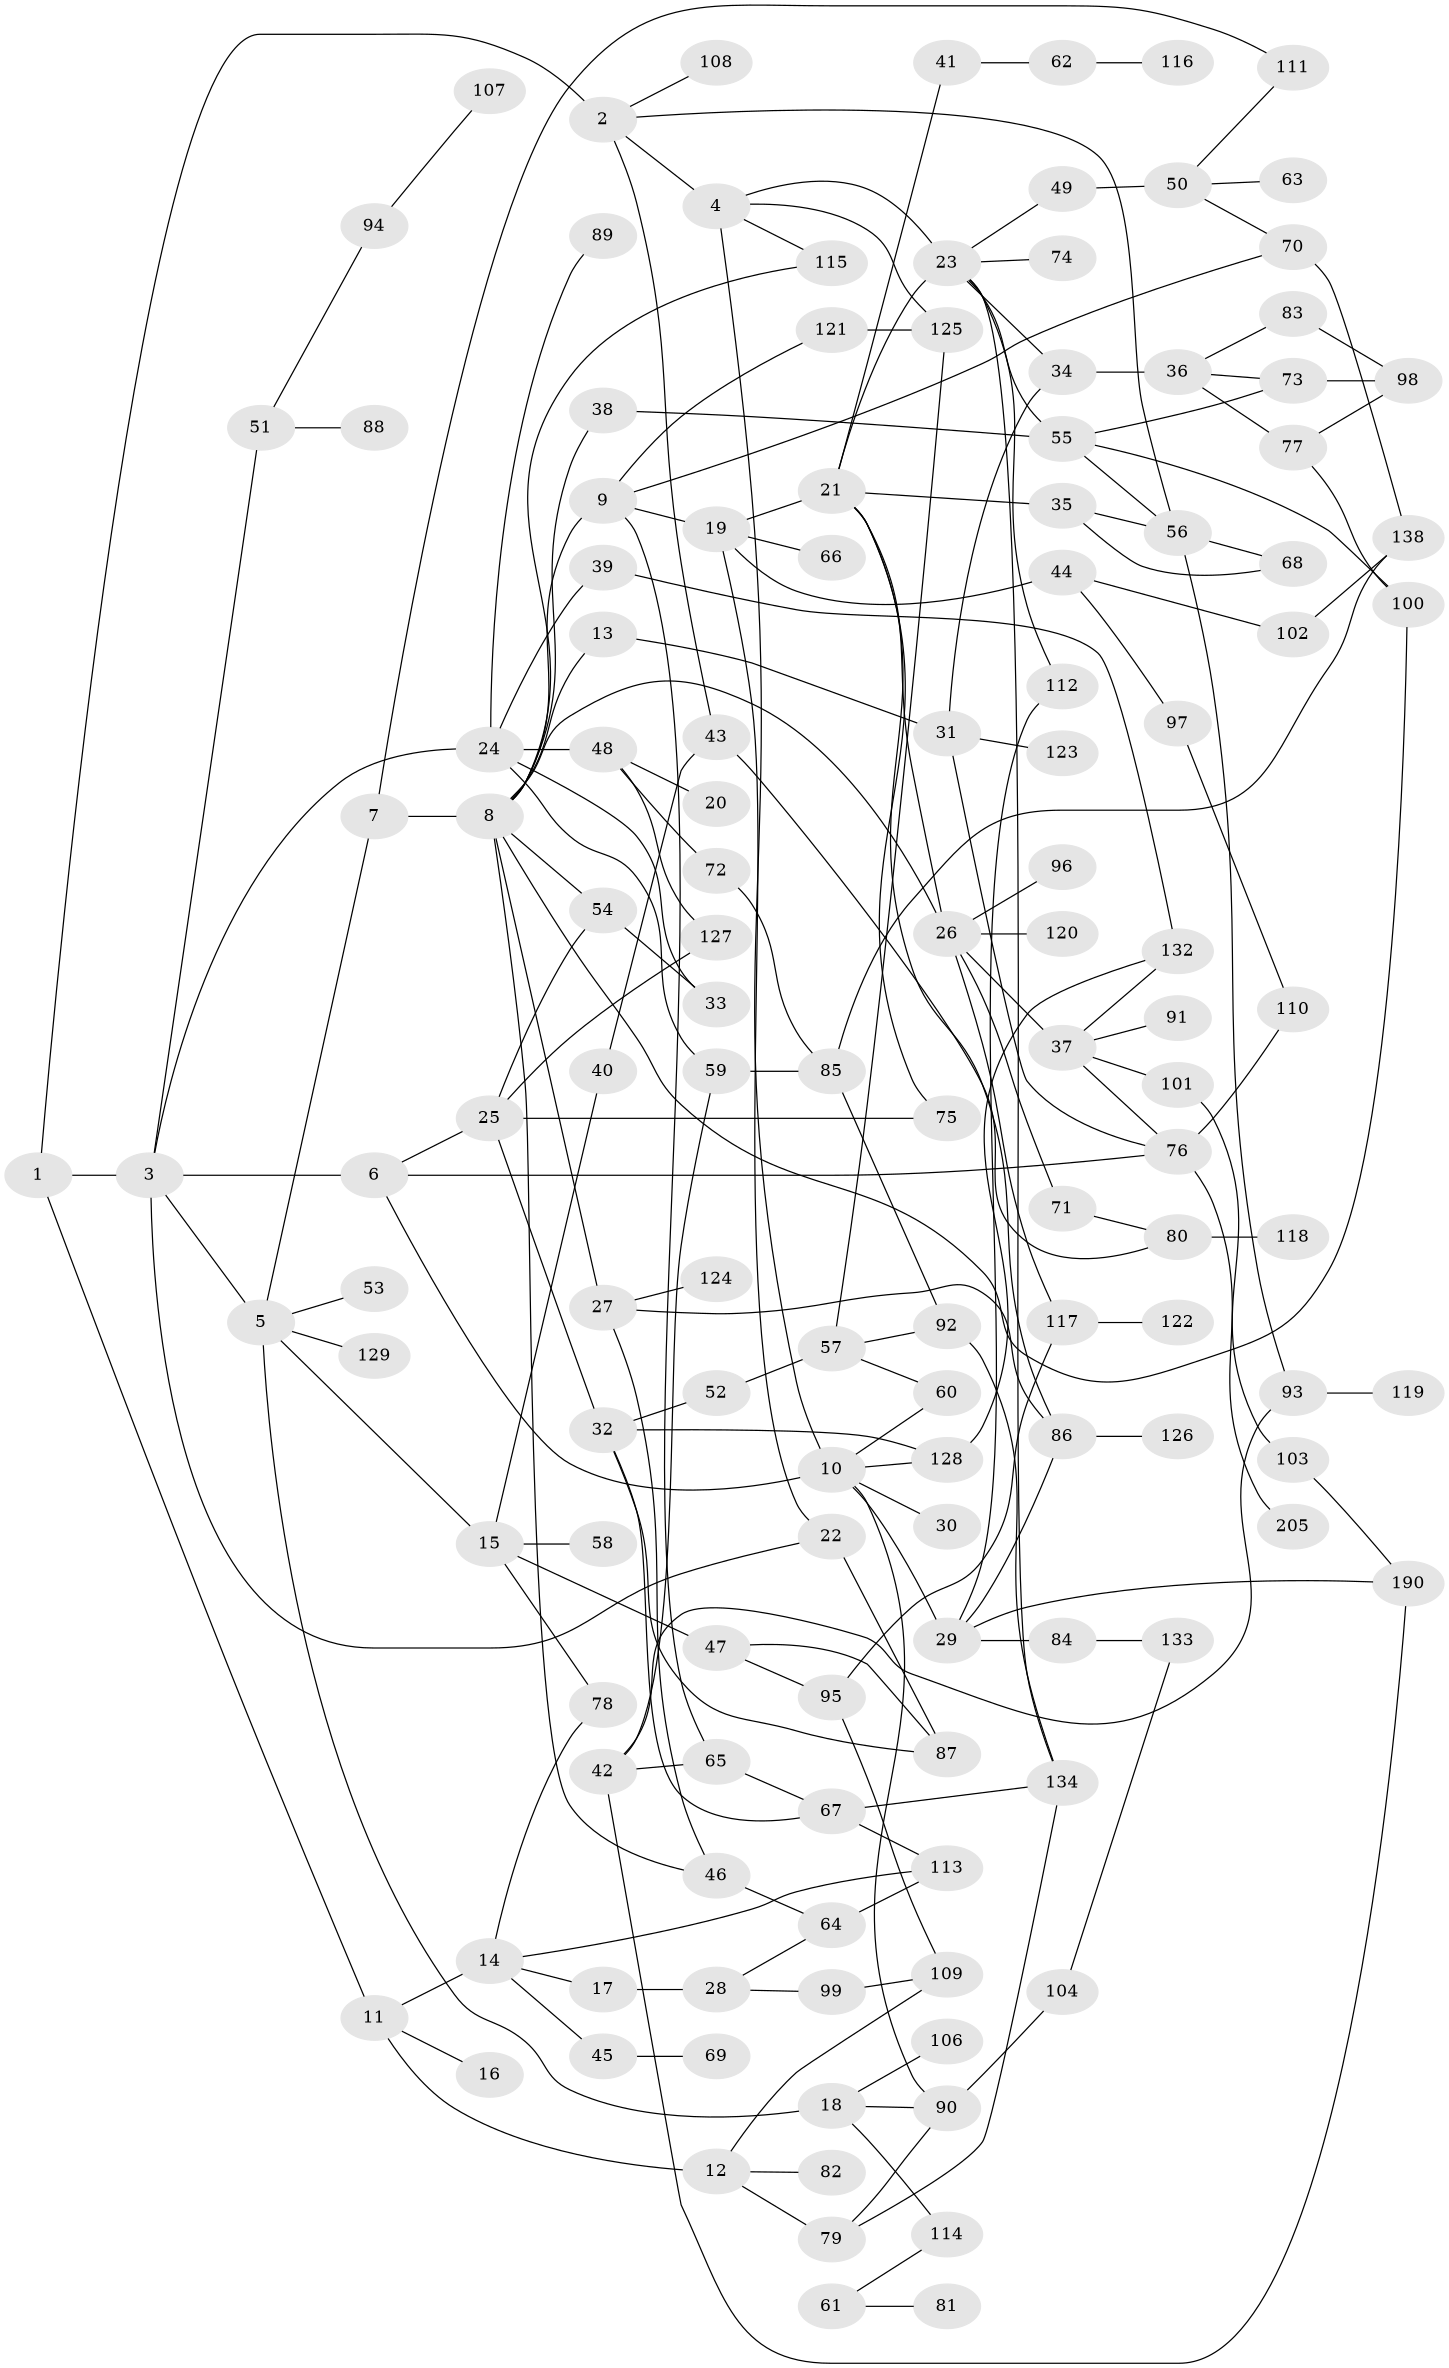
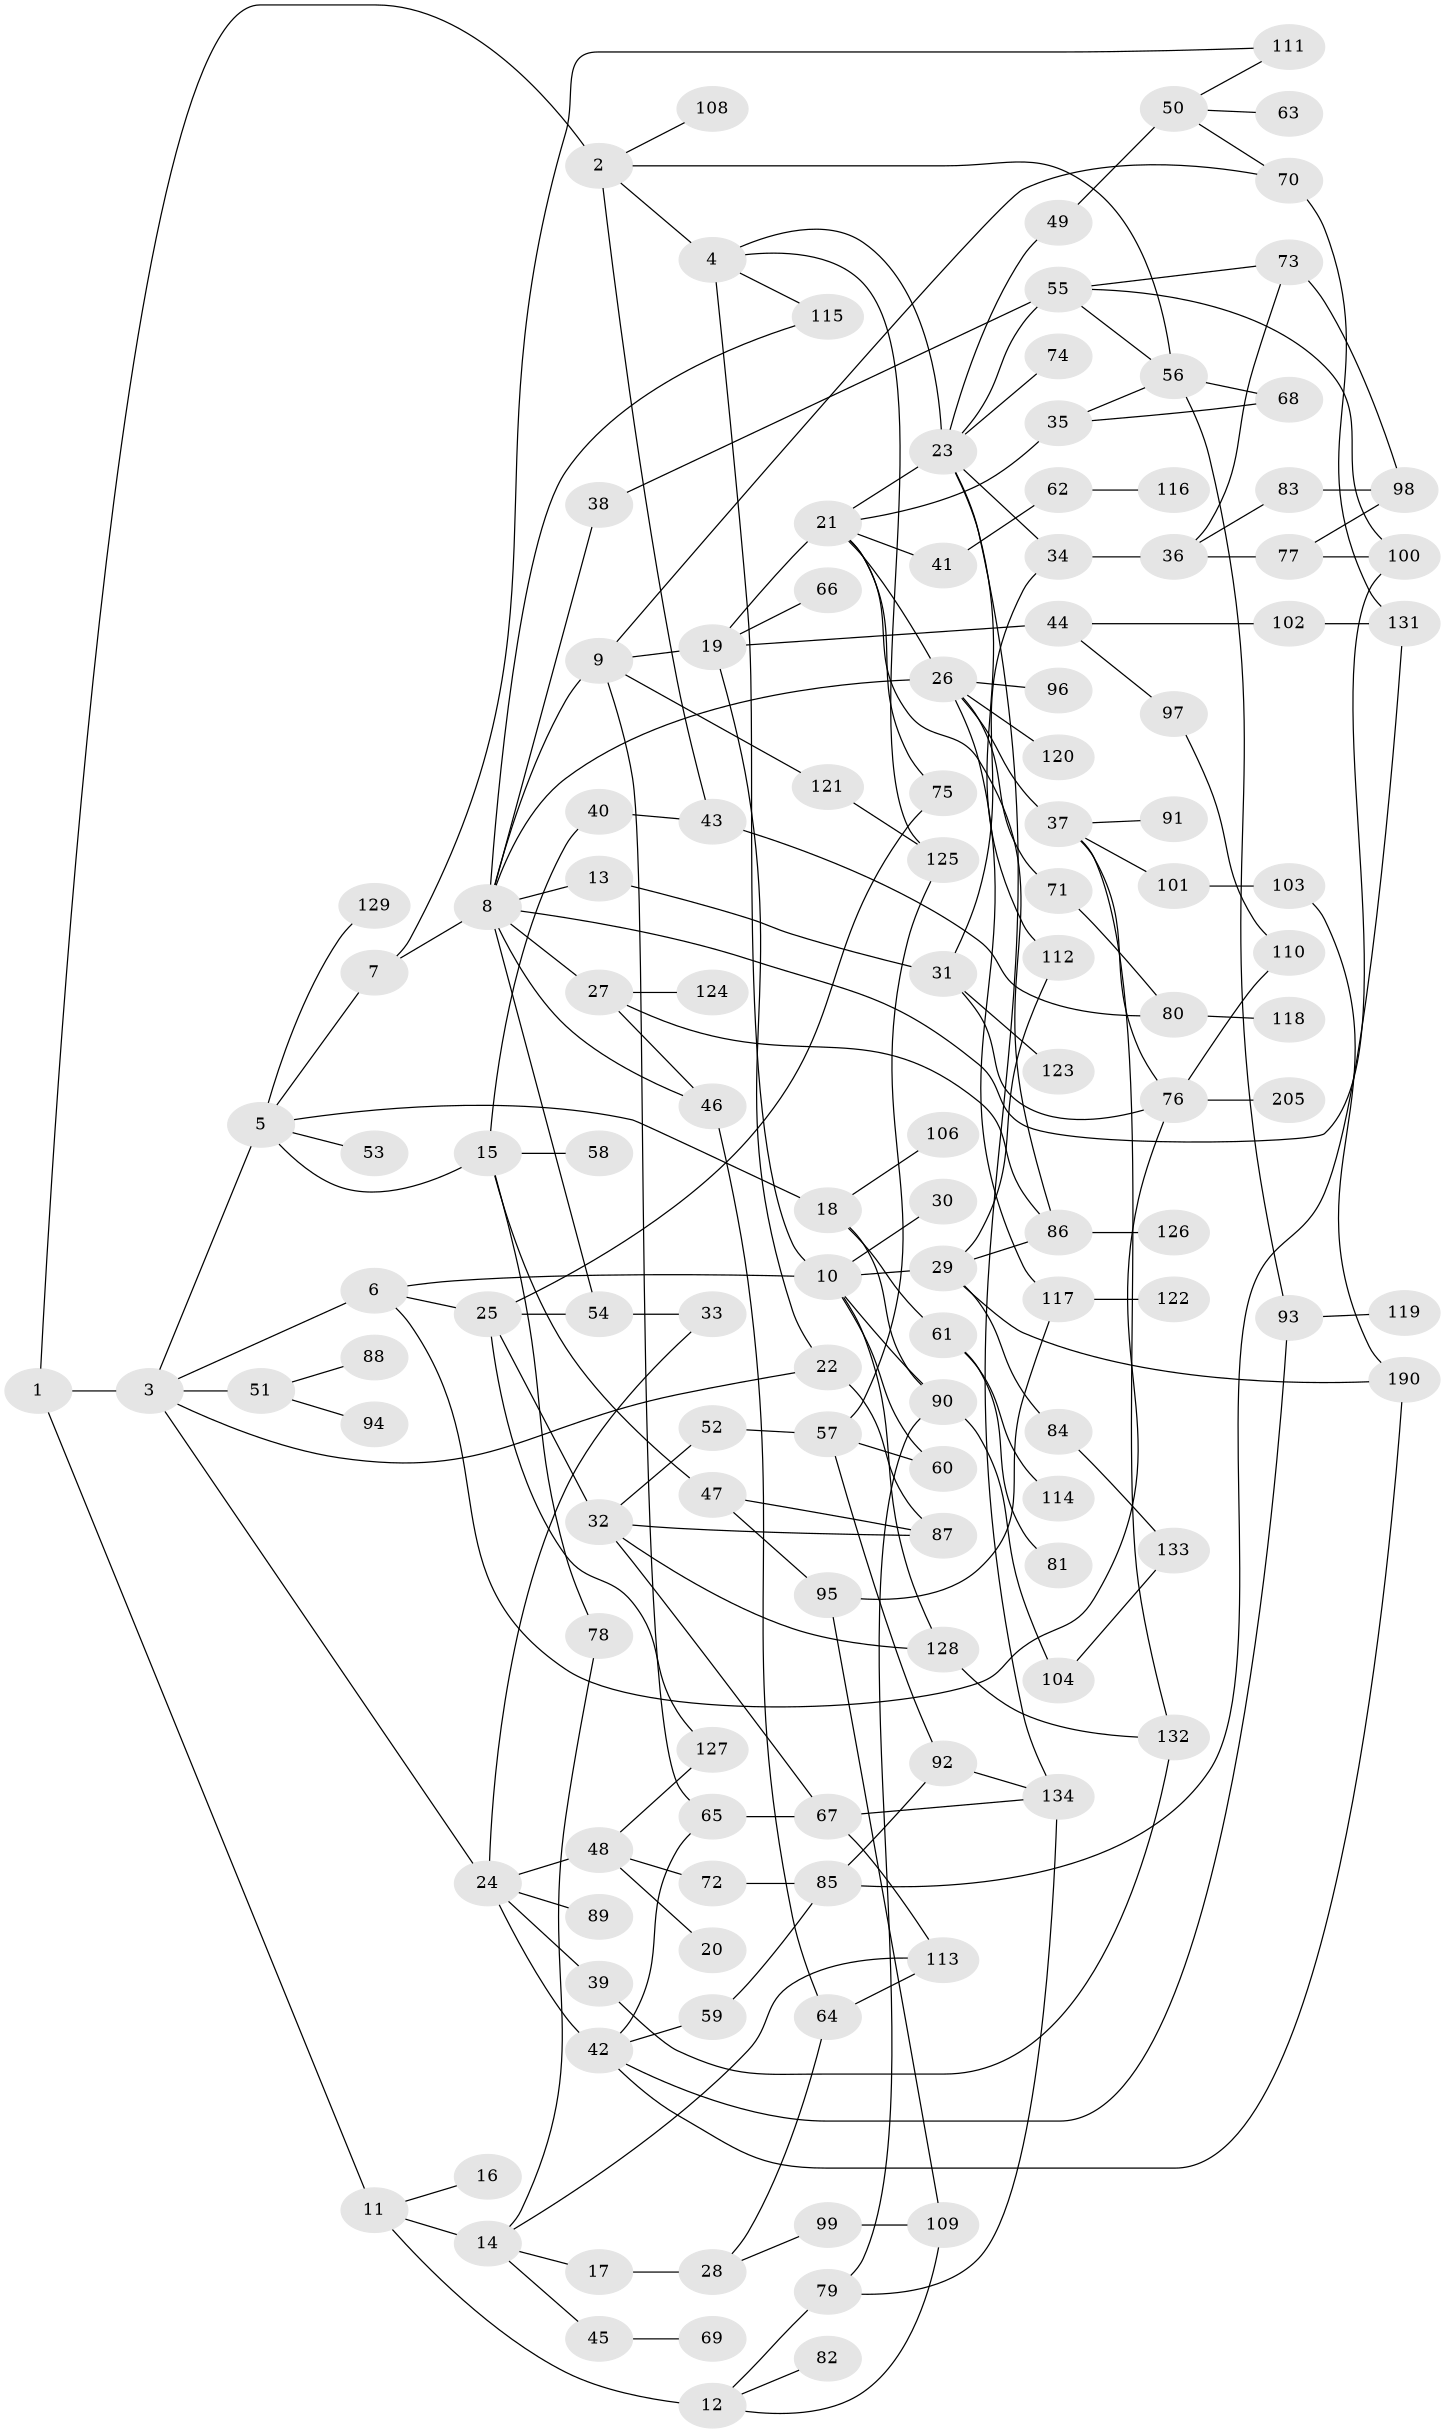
node "107": removed
node "138": label "138" -> "131"
edge "24" -- "59": now "24" -- "42"
edge "18" -- "114": now "18" -- "61"
